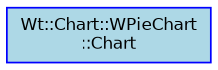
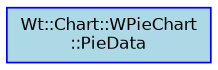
node "Wt::Chart::WPieChart ::Chart": label "Wt::Chart::WPieChart ::Chart" -> "Wt::Chart::WPieChart ::PieData"
